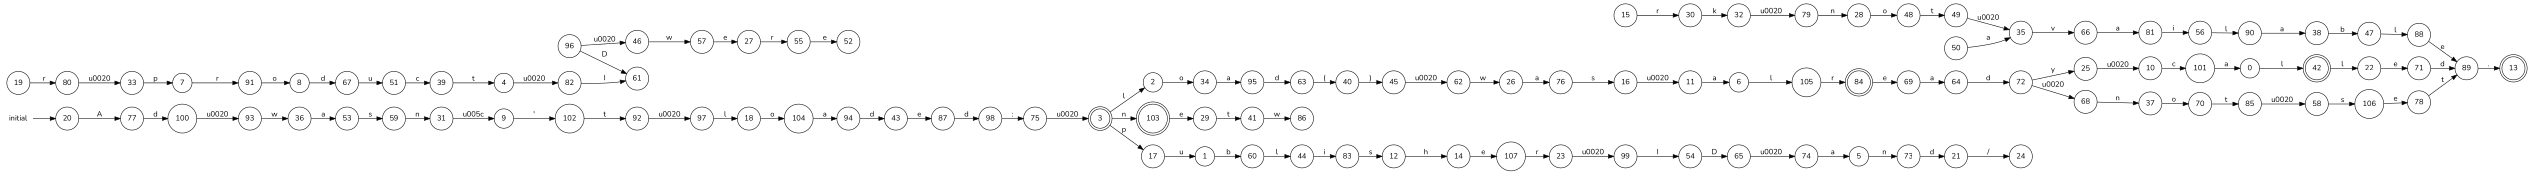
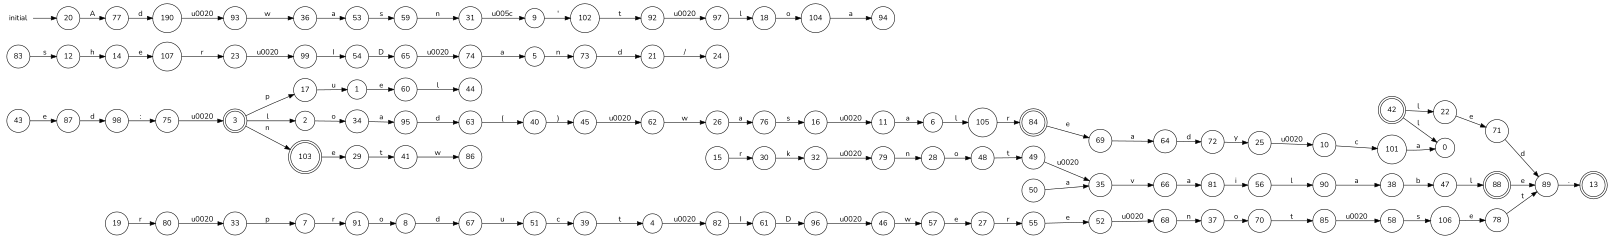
node "88": shape circle -> doublecircle
edge "96" -> "61": reversed
edge "0" -> "42": reversed
edge "72" -> "68": now "52" -> "68"
node "100": label "100" -> "190"
edge "94" -> "43": removed, label "d"
edge "1" -> "60": label "b" -> "e"
edge "44" -> "83": removed, label "i"
